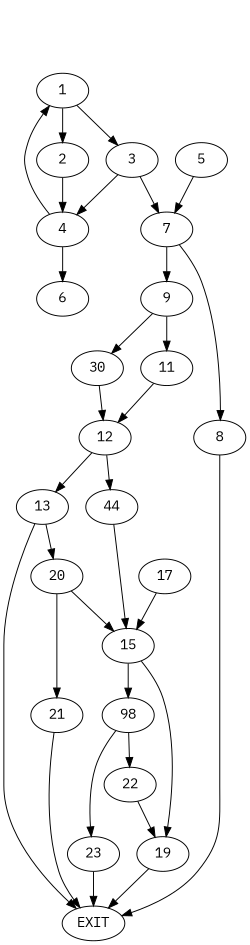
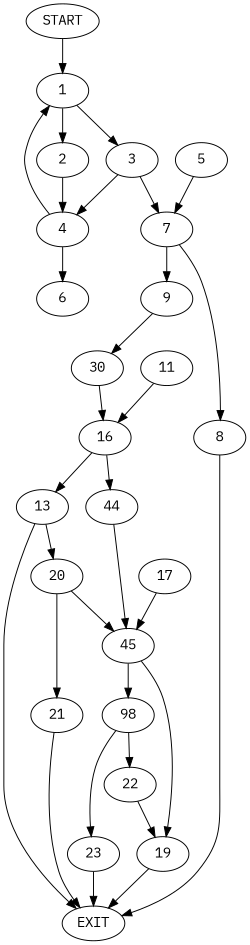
node "START": added
edge "9" -> "11": removed
node "12": label "12" -> "16"
node "15": label "15" -> "45"
